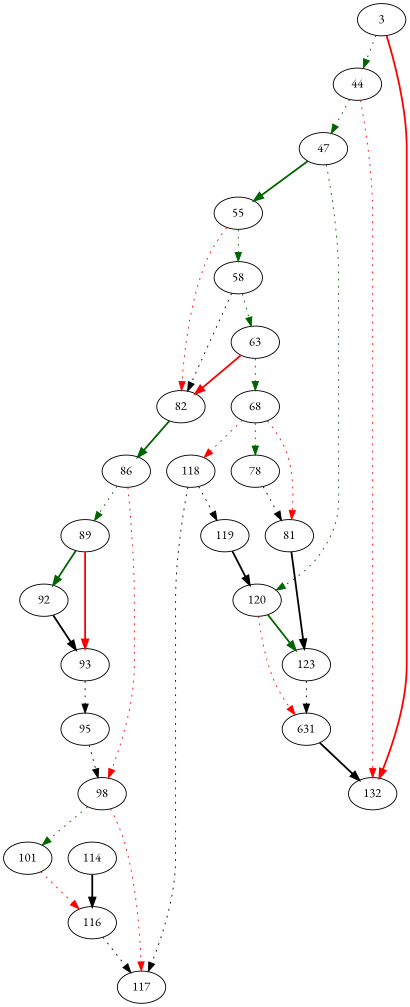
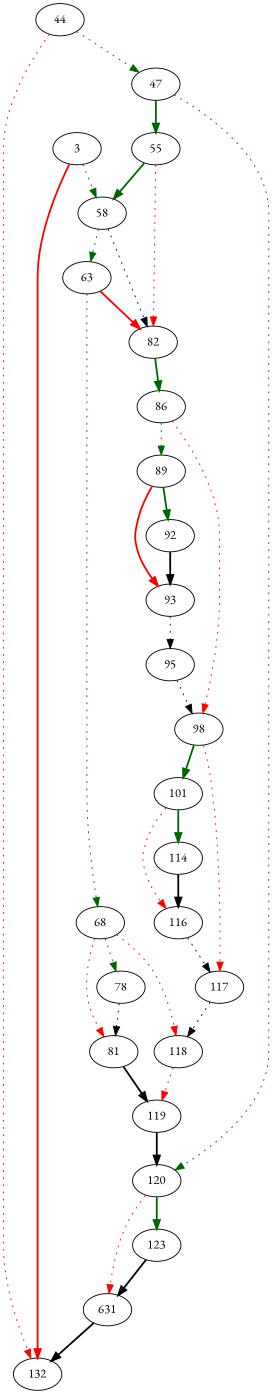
edge "3" -> "44": now "3" -> "58"
edge "55" -> "58": style dotted -> bold
edge "118" -> "119": color black -> red
edge "81" -> "123": now "81" -> "119"
edge "123" -> "631": style dotted -> bold
edge "118" -> "117": reversed
edge "101" -> "114": added
edge "98" -> "101": style dotted -> bold
